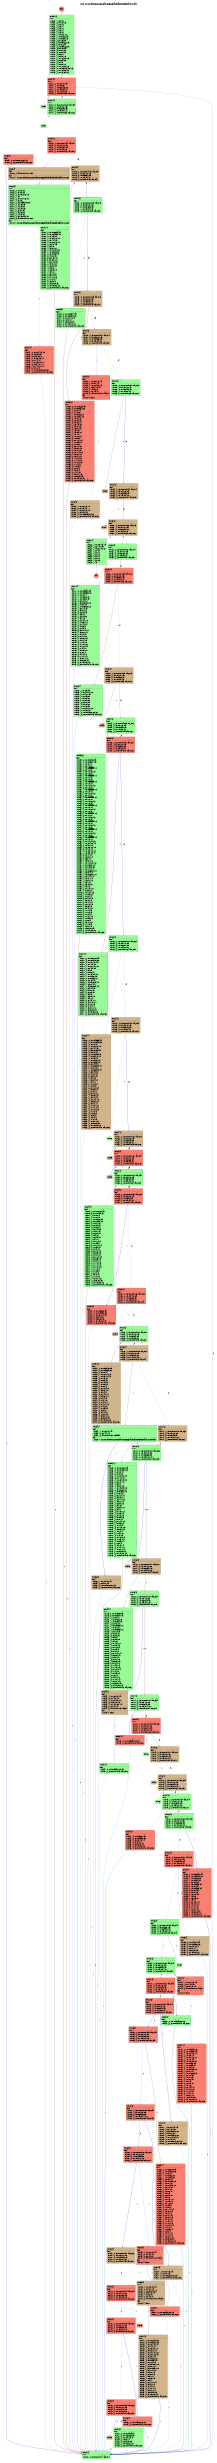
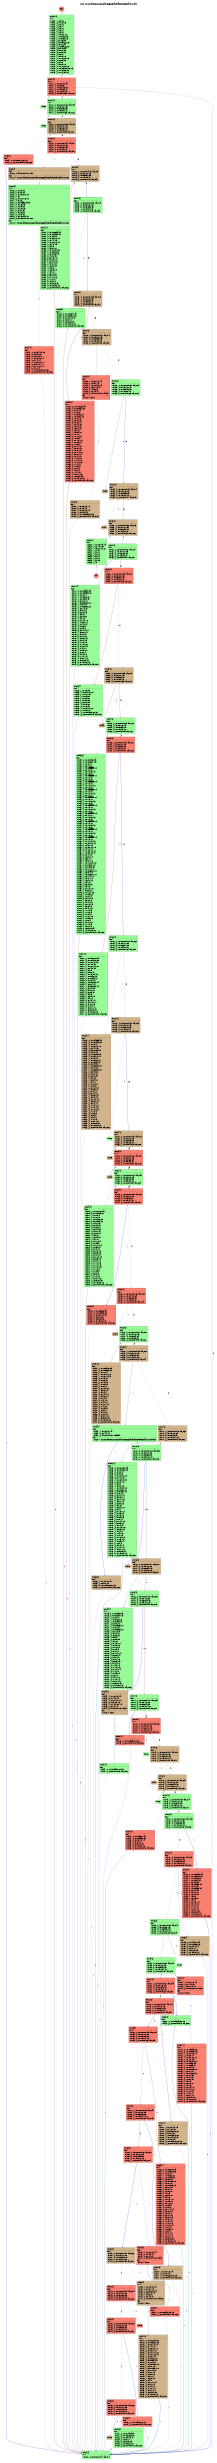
node "0x401480 [28]": added
